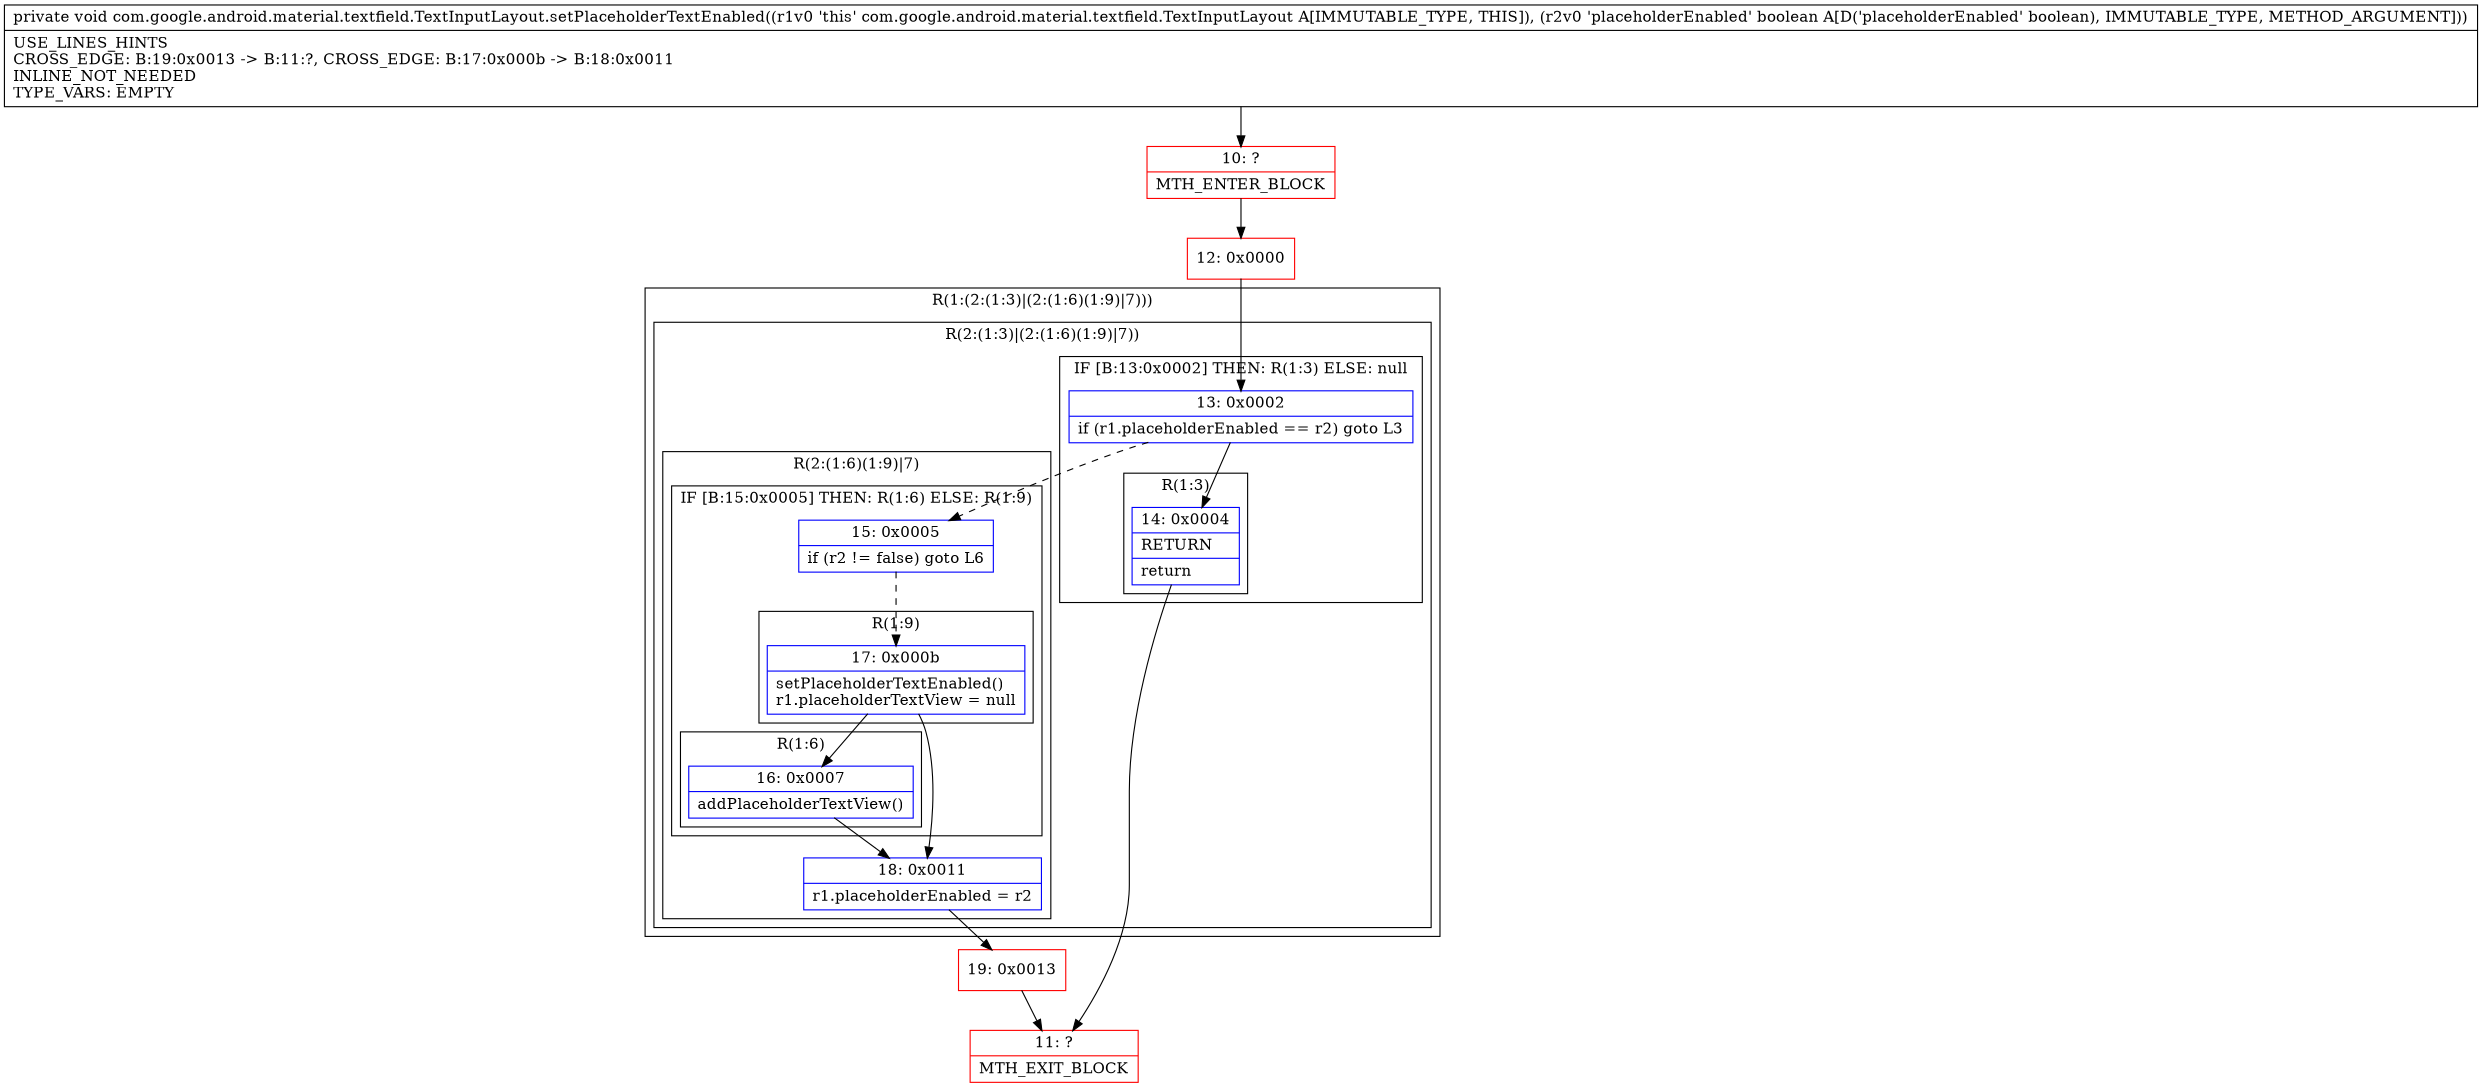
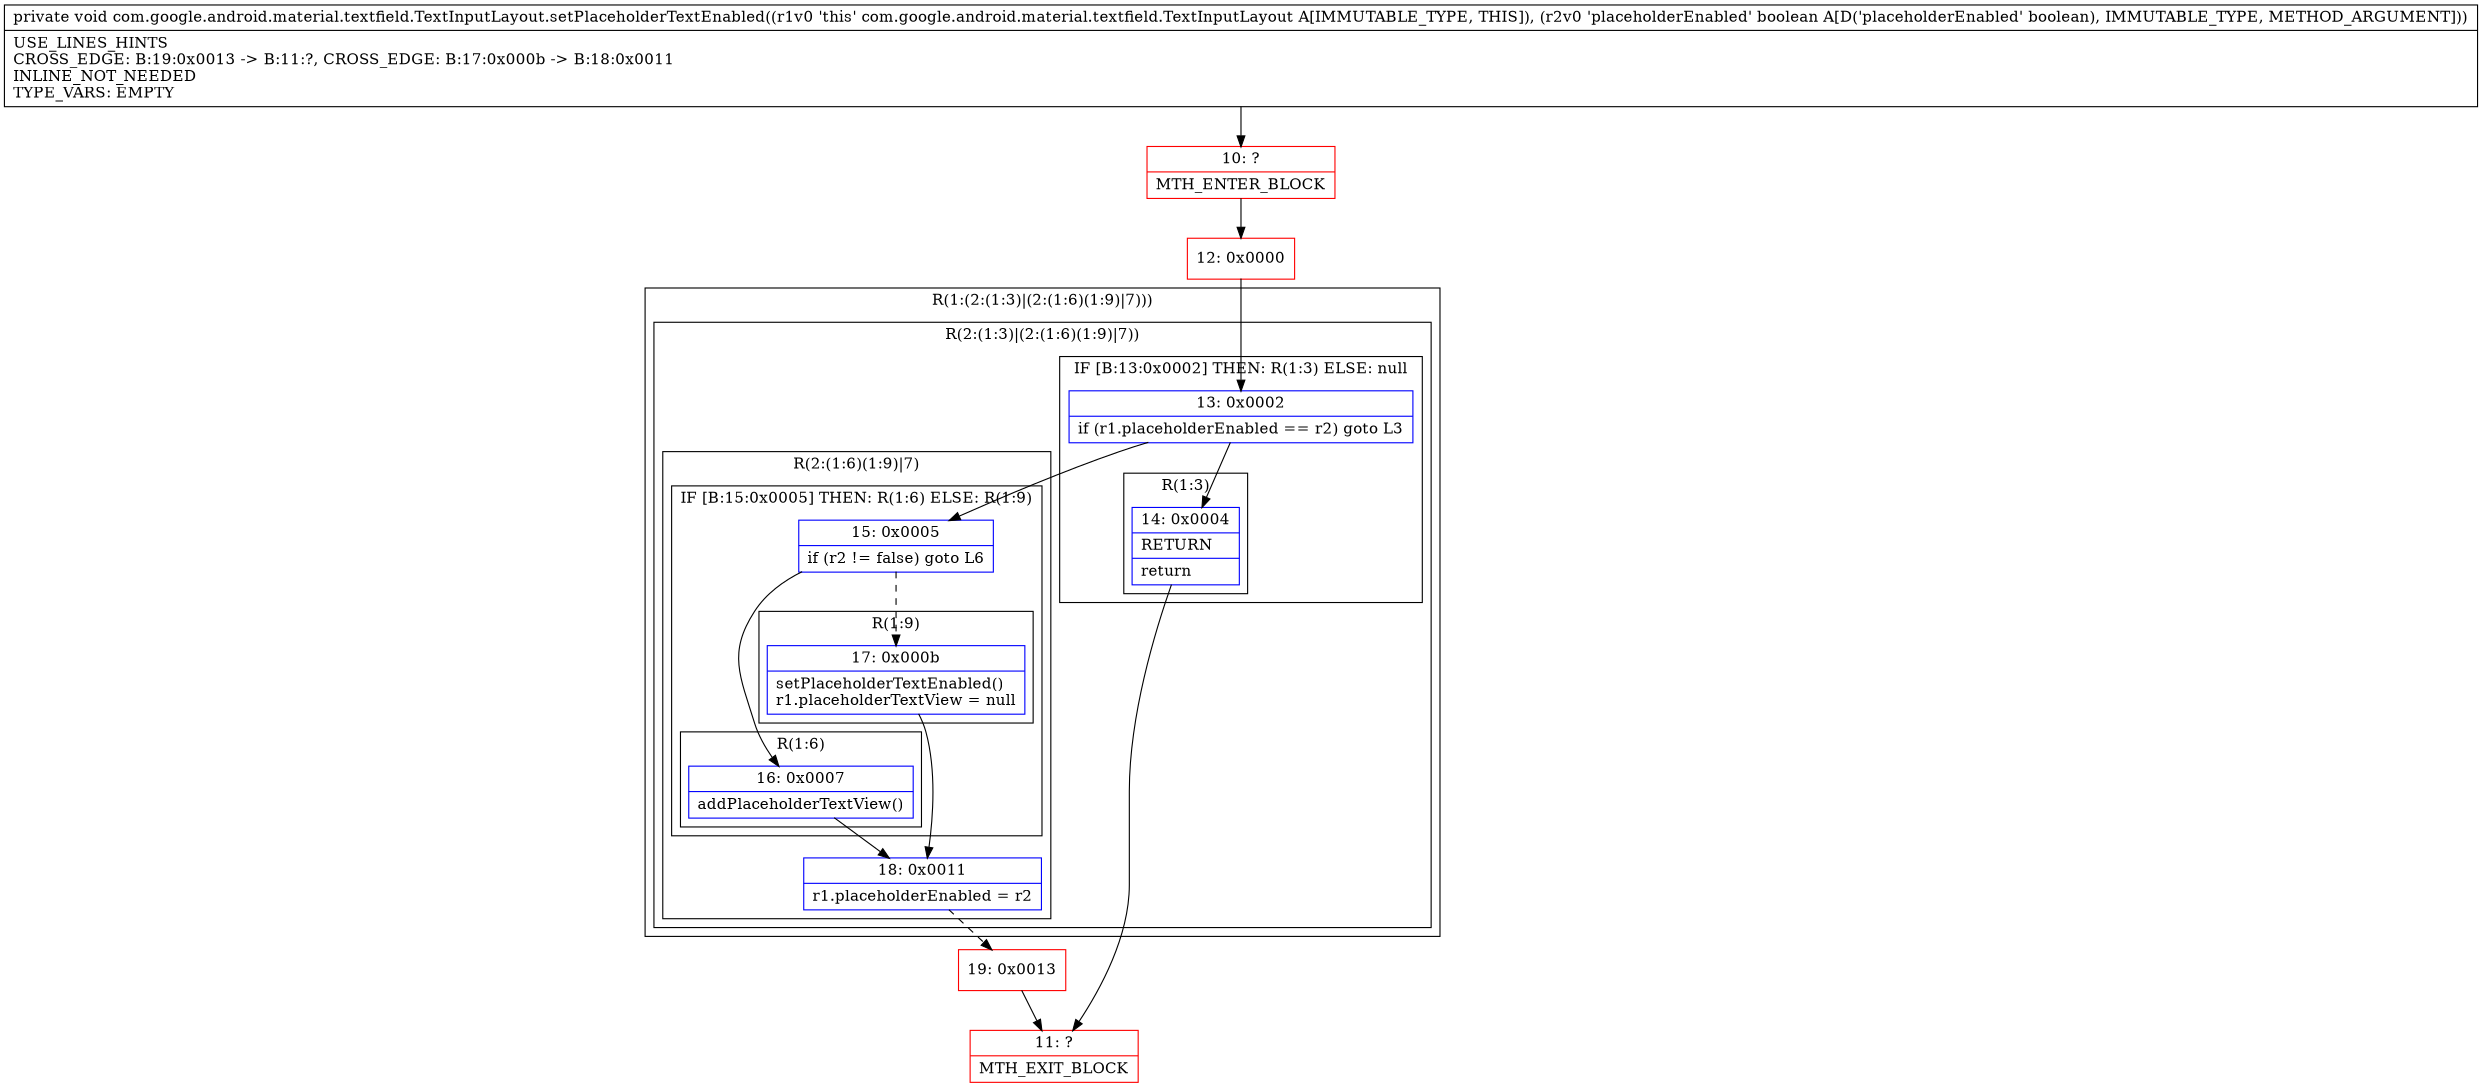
edge "13: 0x0002" -> "15: 0x0005": style dashed -> solid
edge "17: 0x000b" -> "16: 0x0007": now "15: 0x0005" -> "16: 0x0007"
edge "18: 0x0011" -> "19: 0x0013": style solid -> dashed
